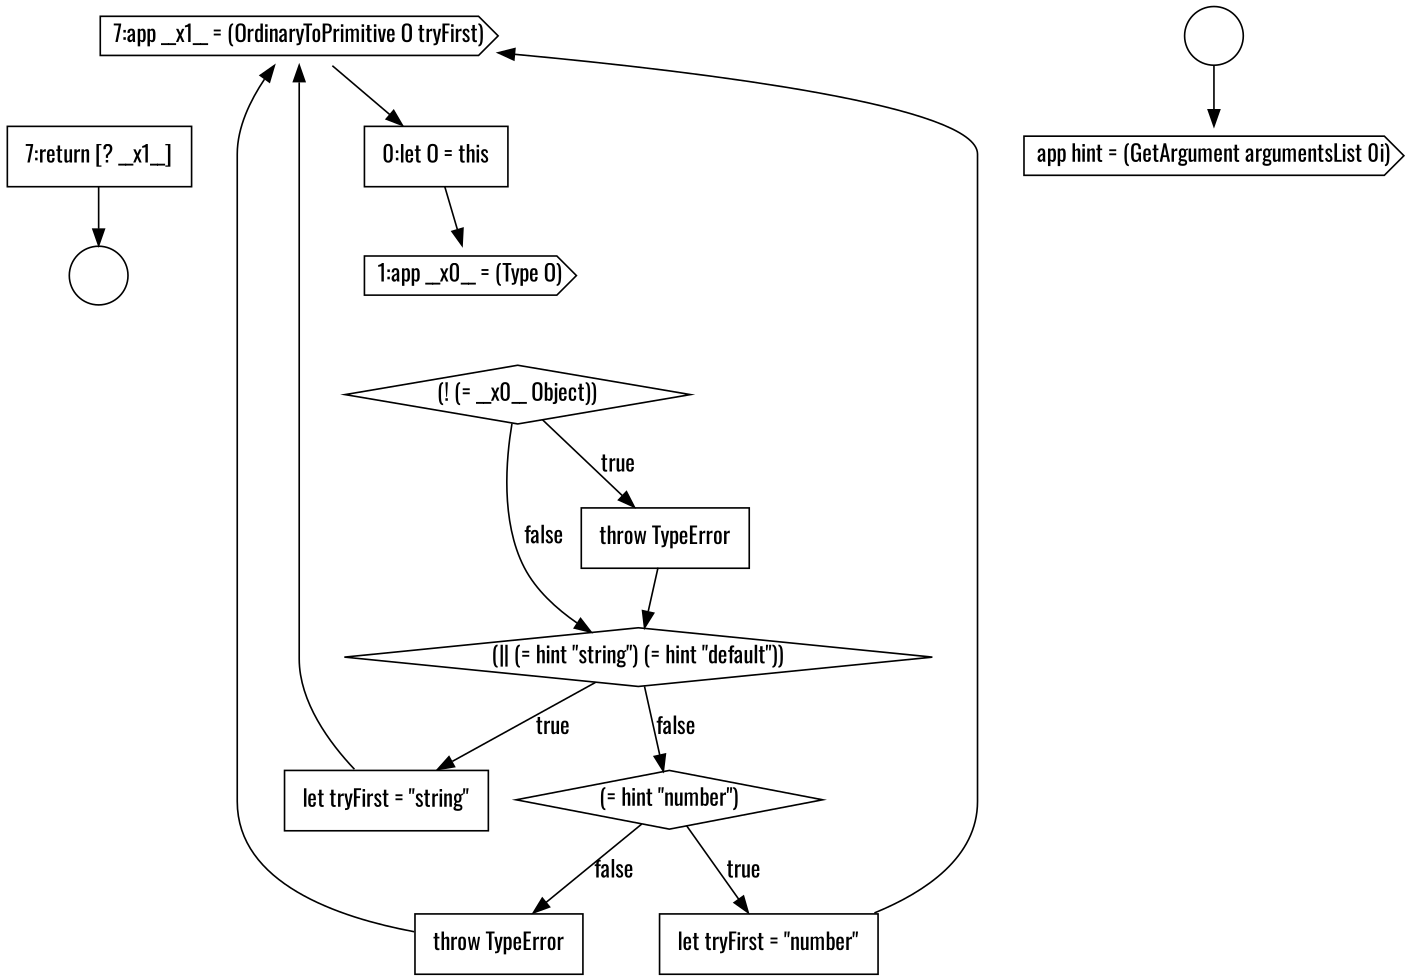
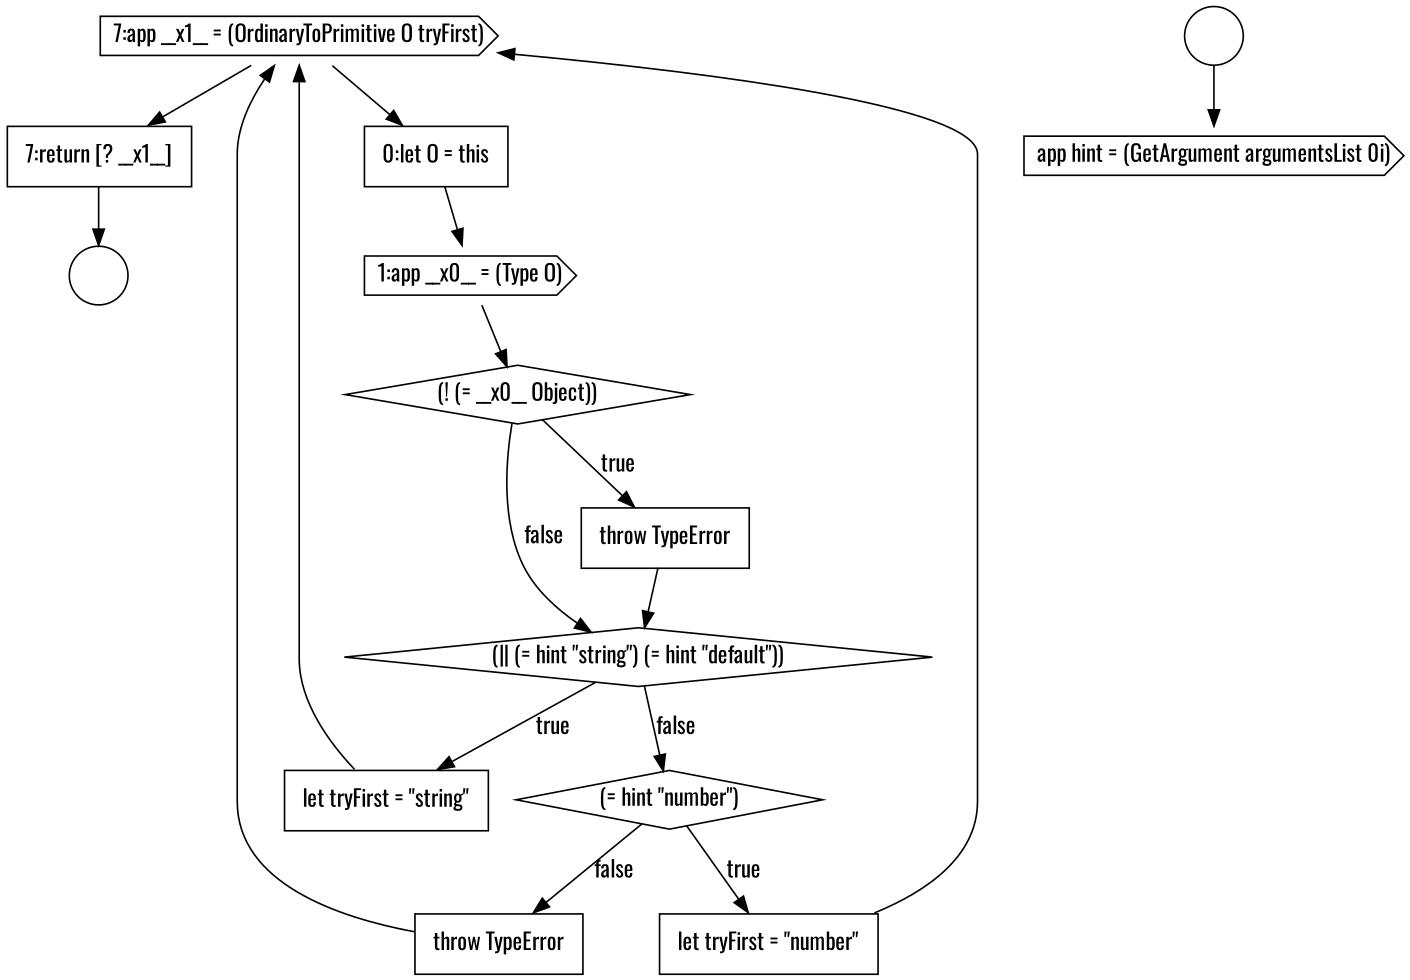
edge "7:app __x1__ = (OrdinaryToPrimitive O tryFirst)" -> "7:return [? __x1__]": added
edge "1:app __x0__ = (Type O)" -> "(! (= __x0__ Object))": added
